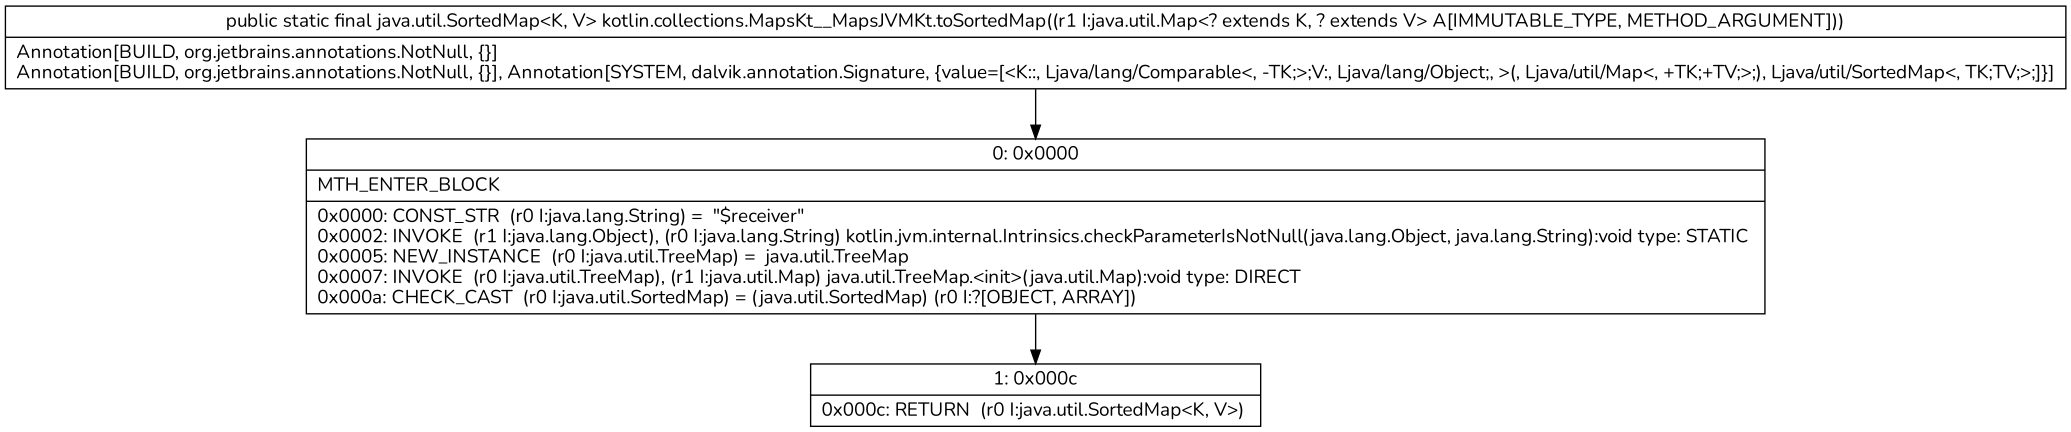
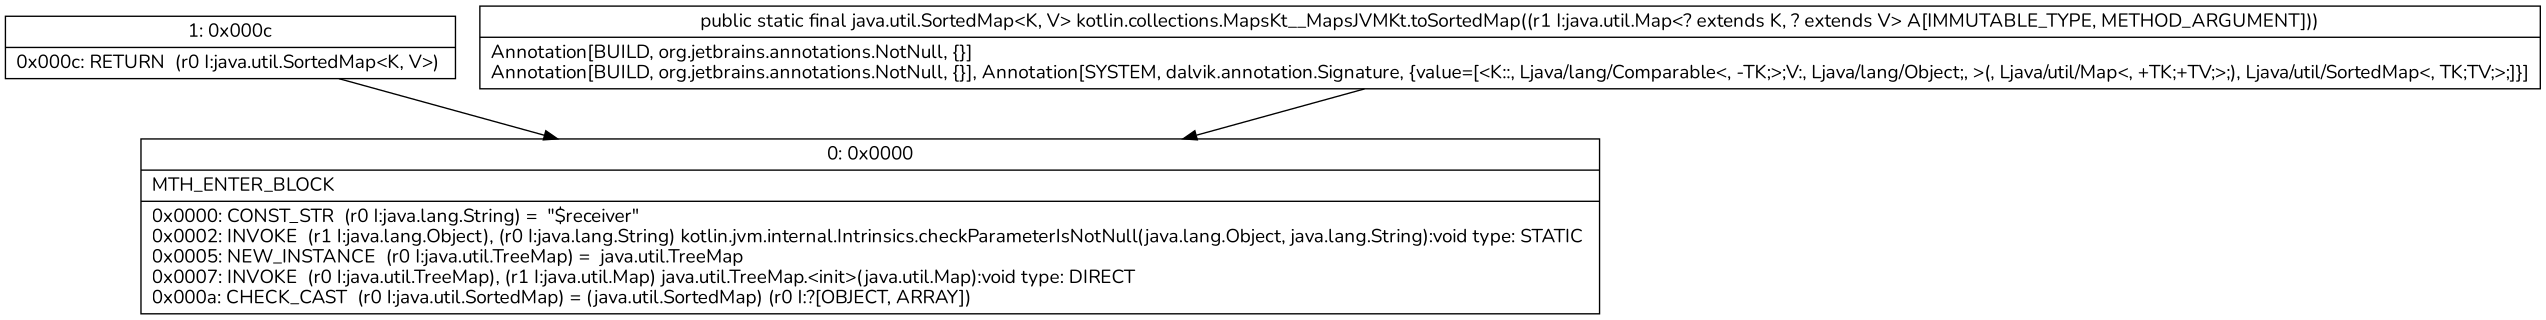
edge "0: 0x0000" -> "1: 0x000c": reversed
